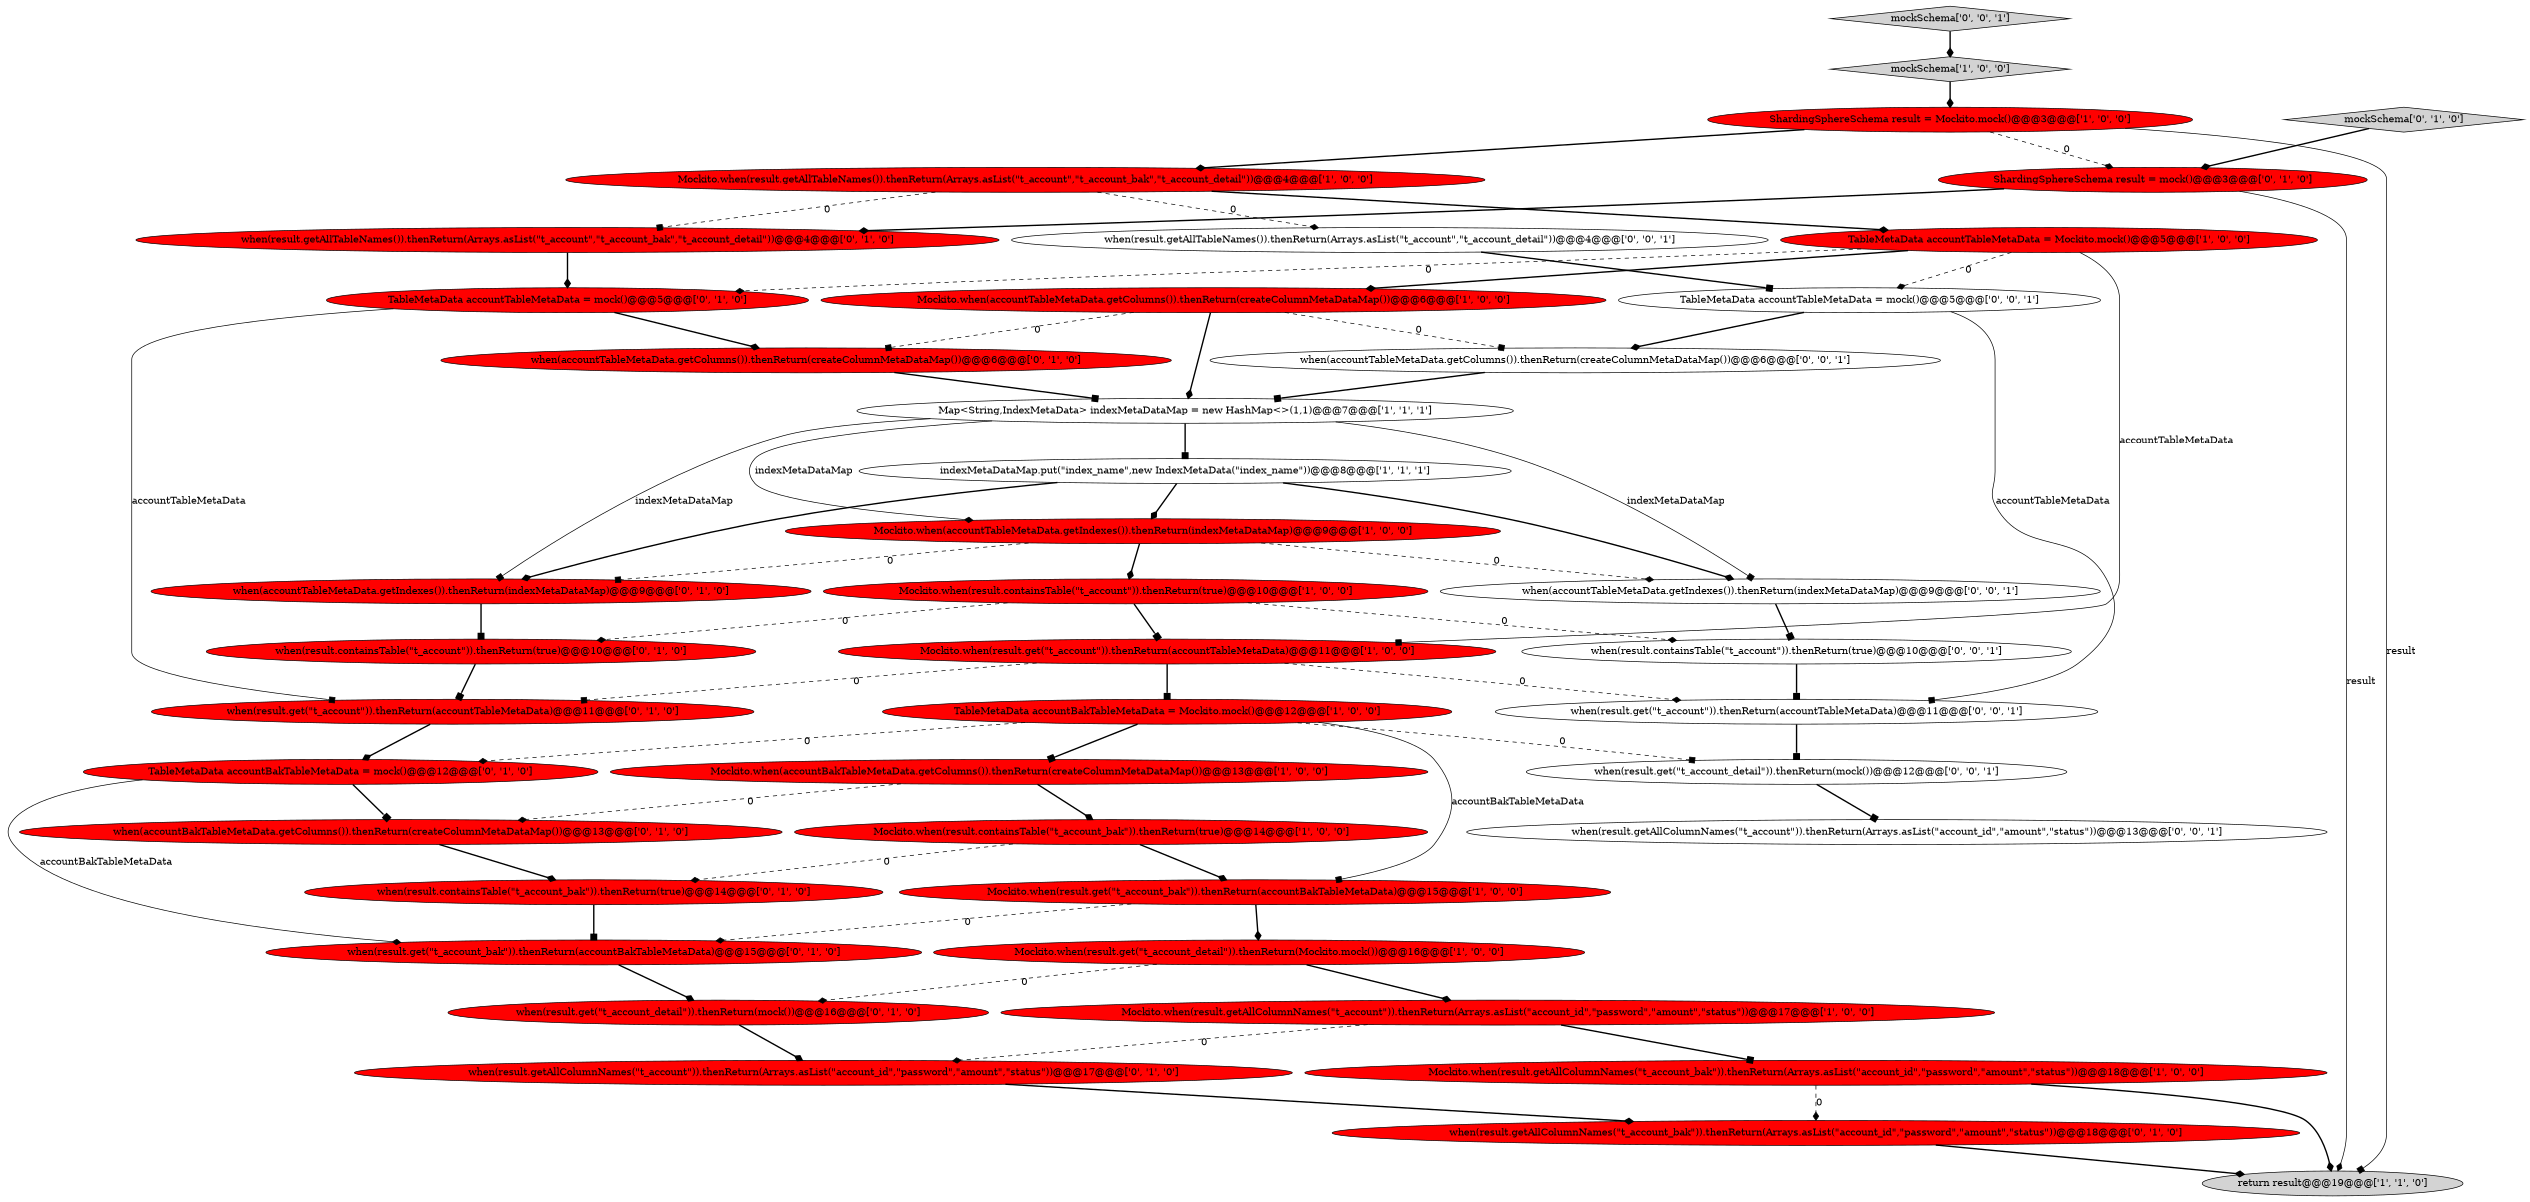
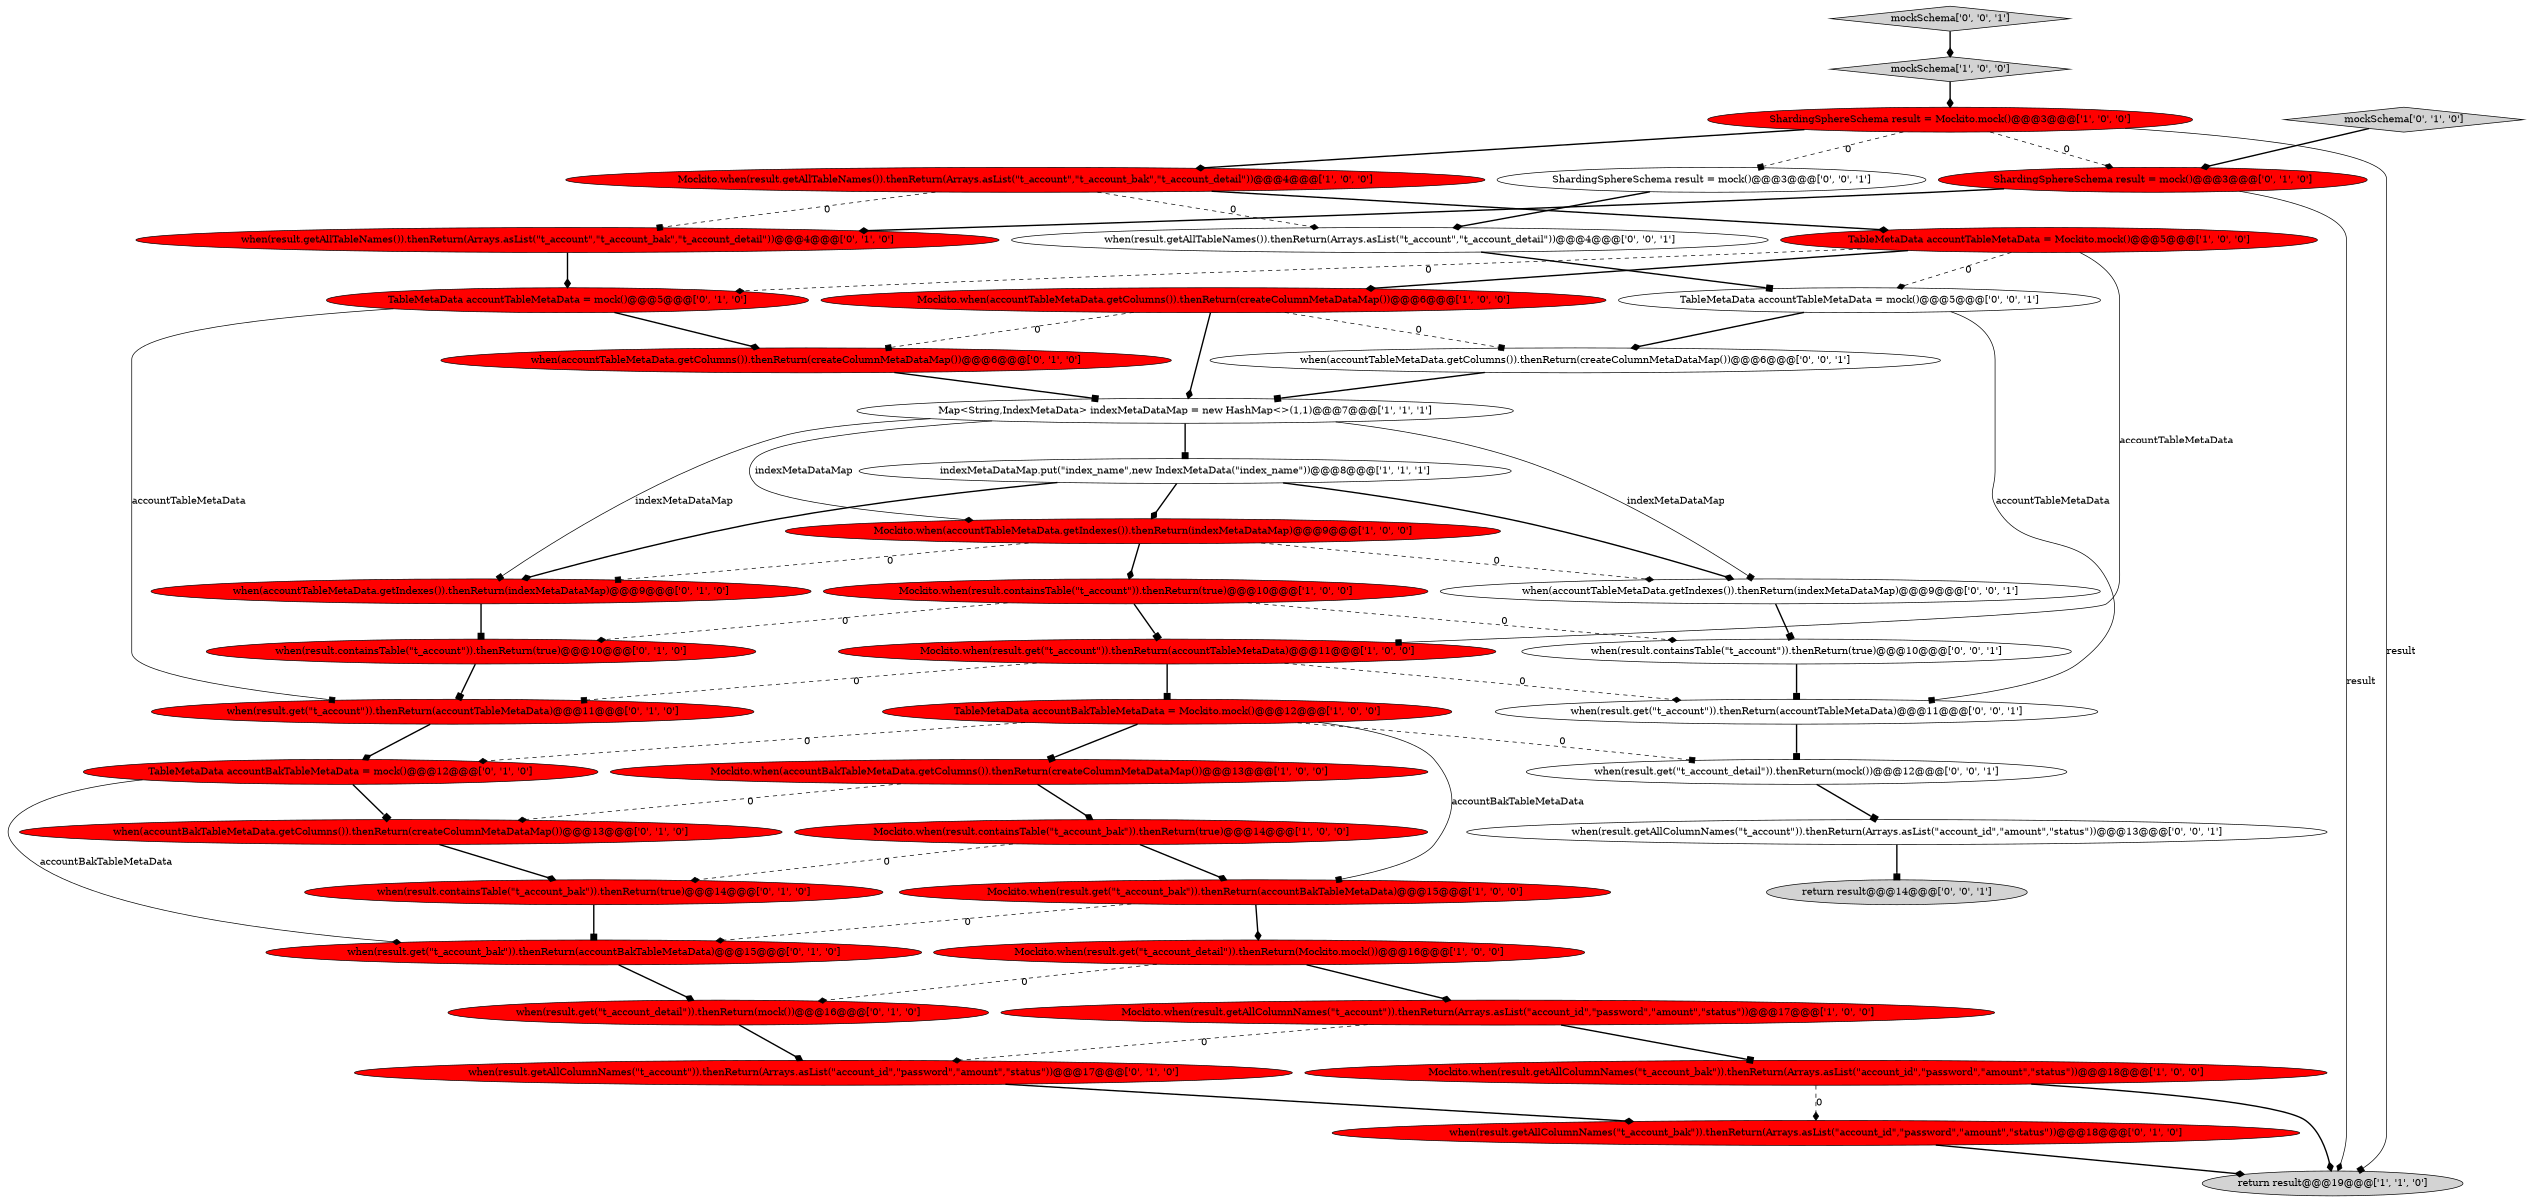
node "ShardingSphereSchema result = mock()@@@3@@@['0', '0', '1']": added
node "return result@@@14@@@['0', '0', '1']": added
